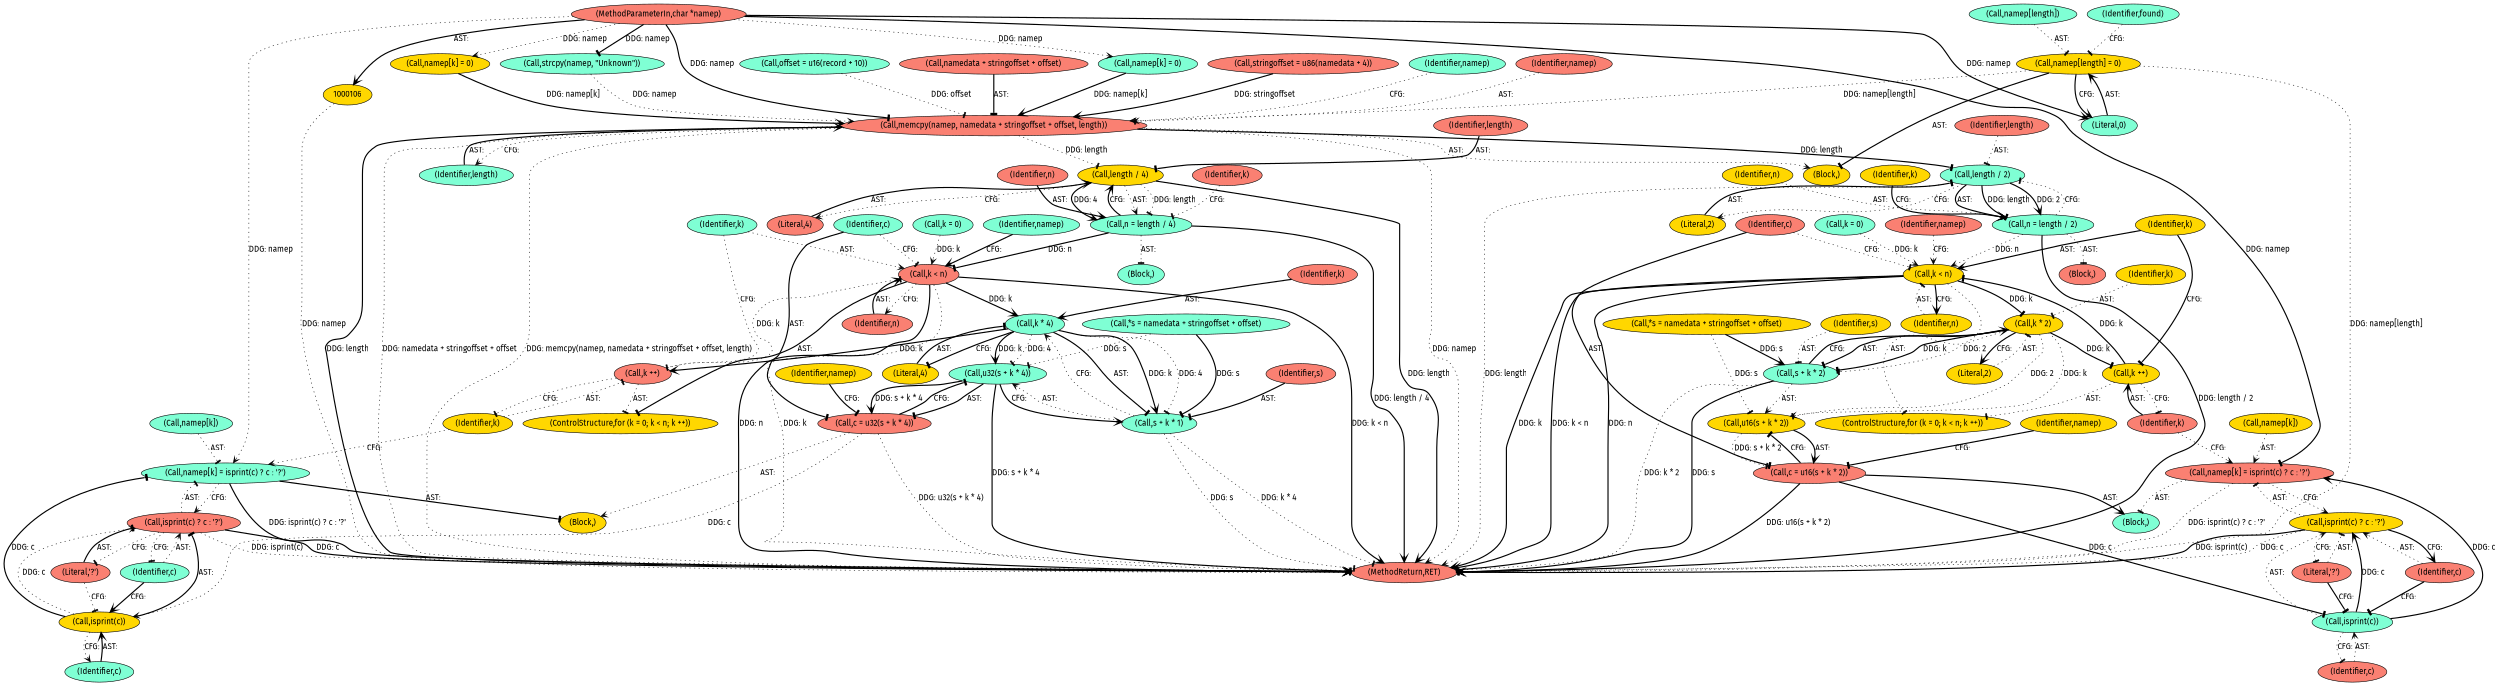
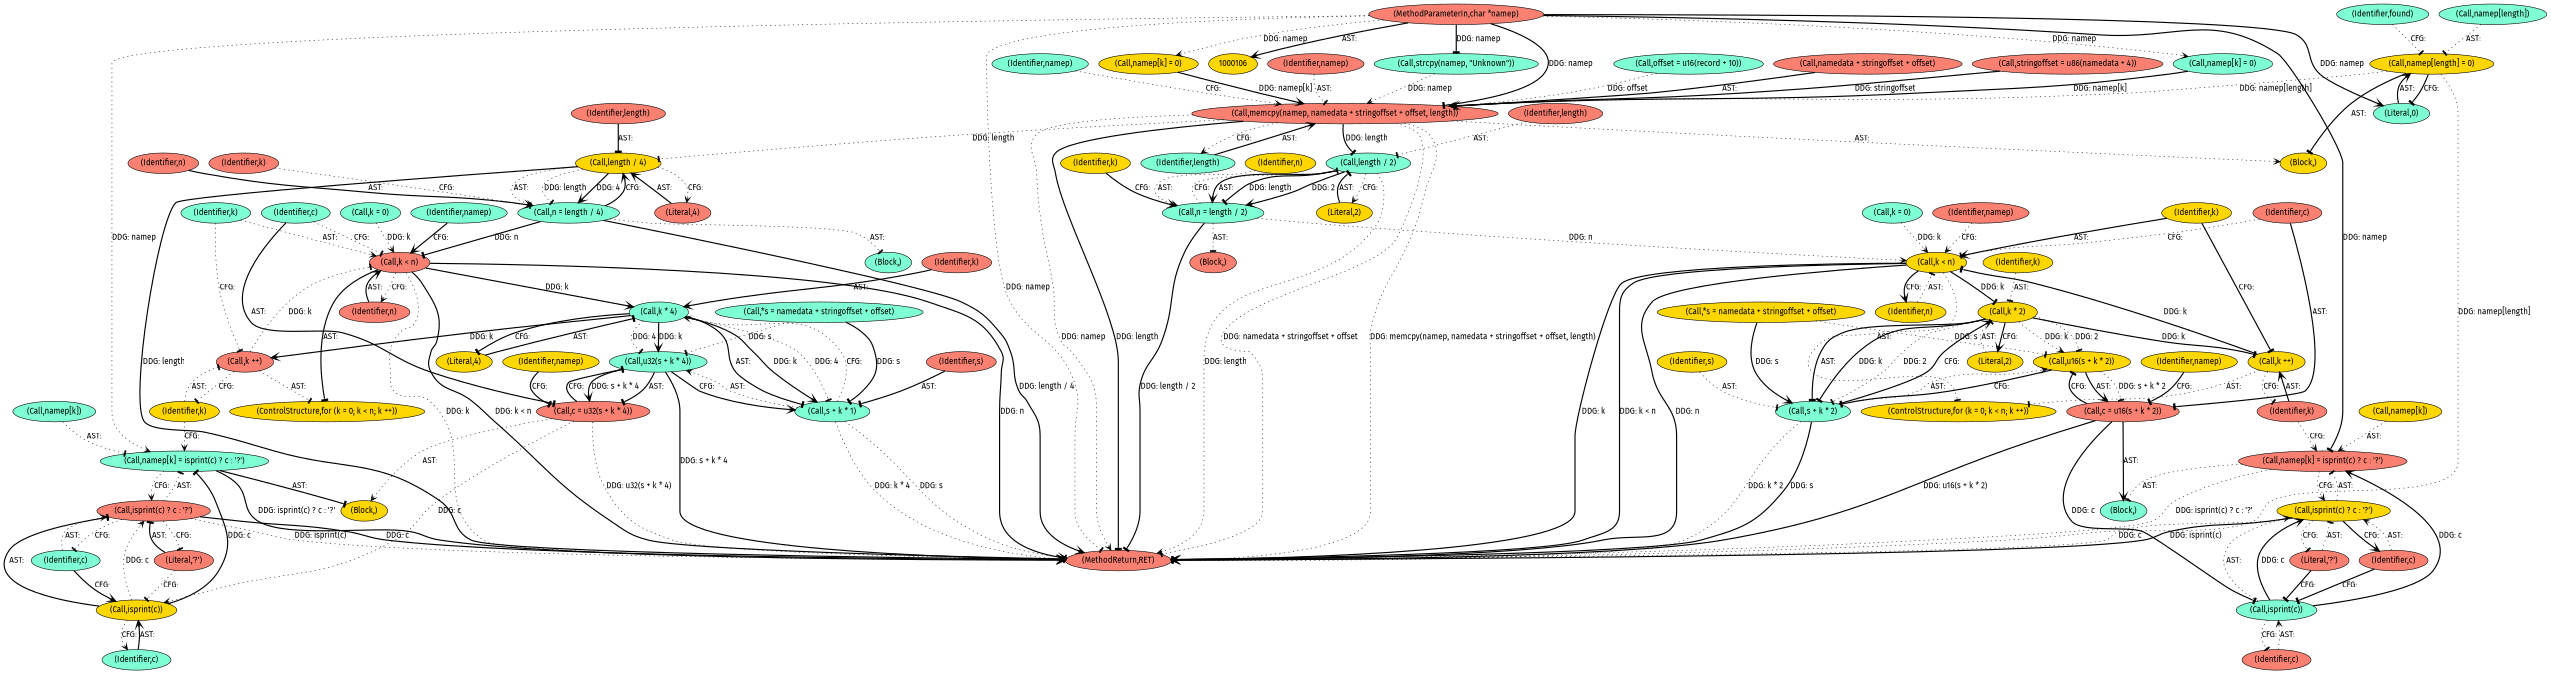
edge "(Call,namep[length] = 0)" -> "(Literal,0)": arrowhead vee -> tee
edge "(Call,u16(s + k * 2))" -> "(Call,s + k * 2)": added, label "CFG:"
edge "1000106" -> "(MethodReturn,RET)": now "(MethodParameterIn,char *namep)" -> "(MethodReturn,RET)"
